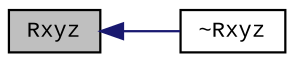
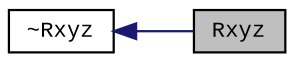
edge "~Rxyz" -> "Rxyz": reversed
